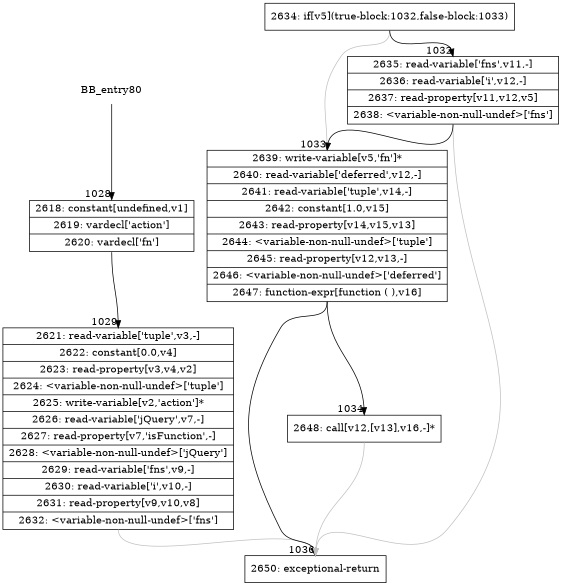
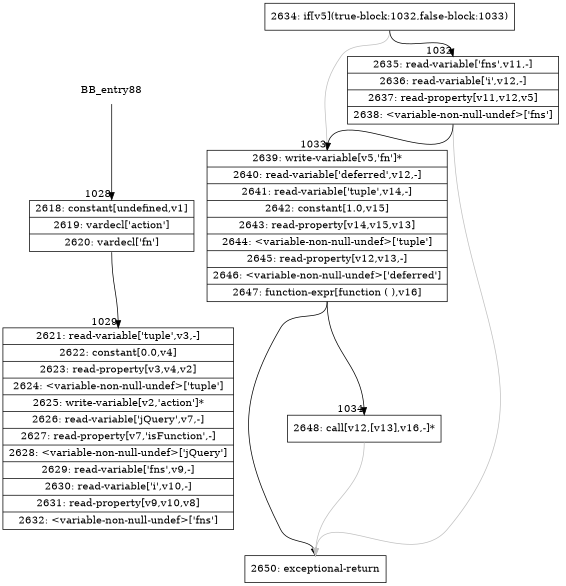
node "BB_entry80": label "BB_entry80" -> "BB_entry88"
edge "2621: read-variable['tuple',v3,-]" -> "2650: exceptional-return": removed
